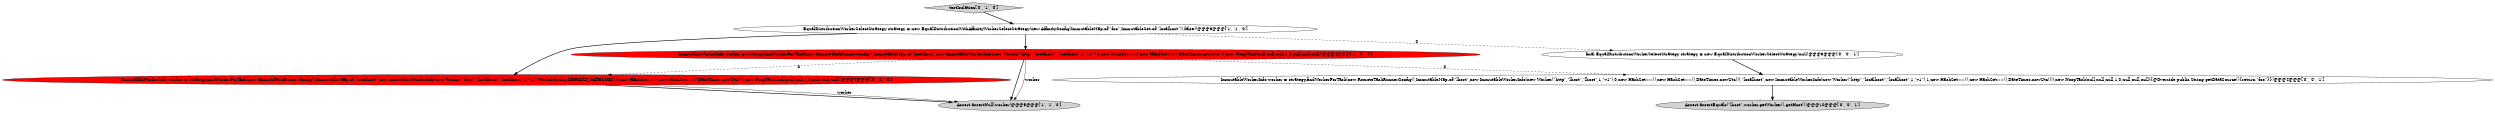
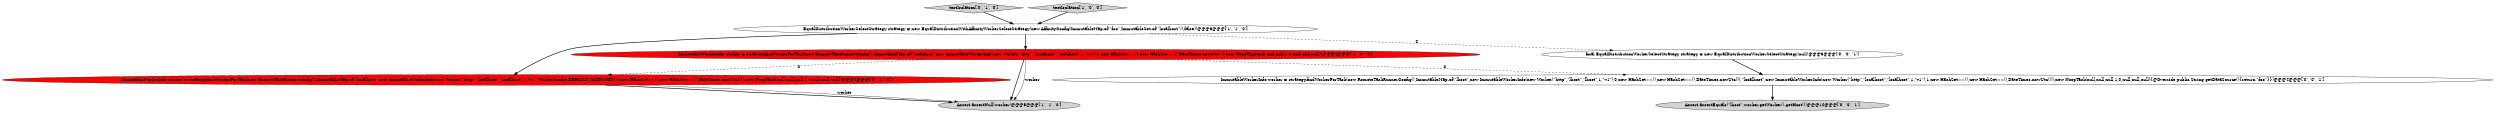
node "testIsolation['1', '0', '0']": added
